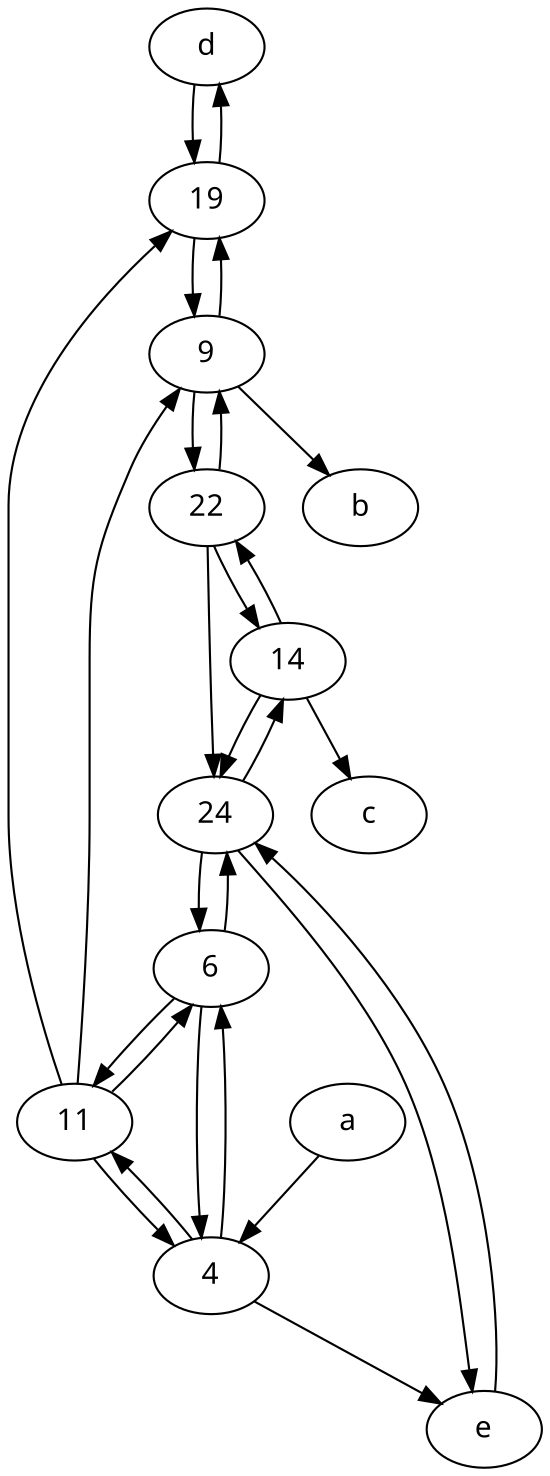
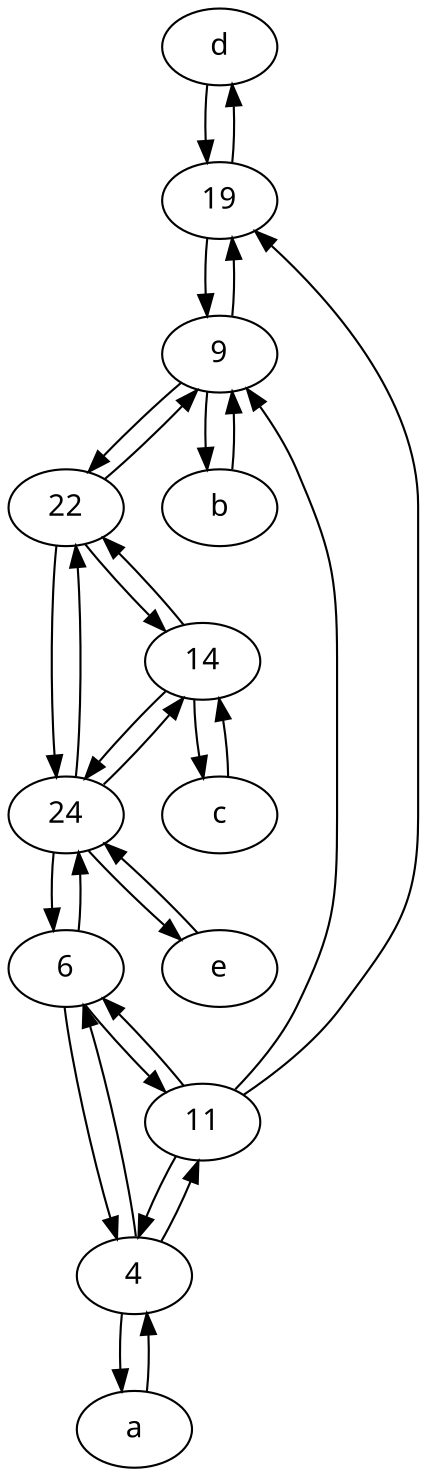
edge "b" -> "9": added
edge "24" -> "22": added
edge "c" -> "14": added
edge "4" -> "e": now "4" -> "a"
